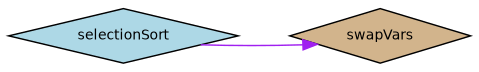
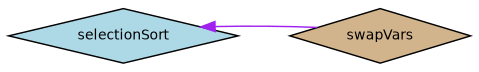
edge "selectionSort" -> "swapVars": reversed
